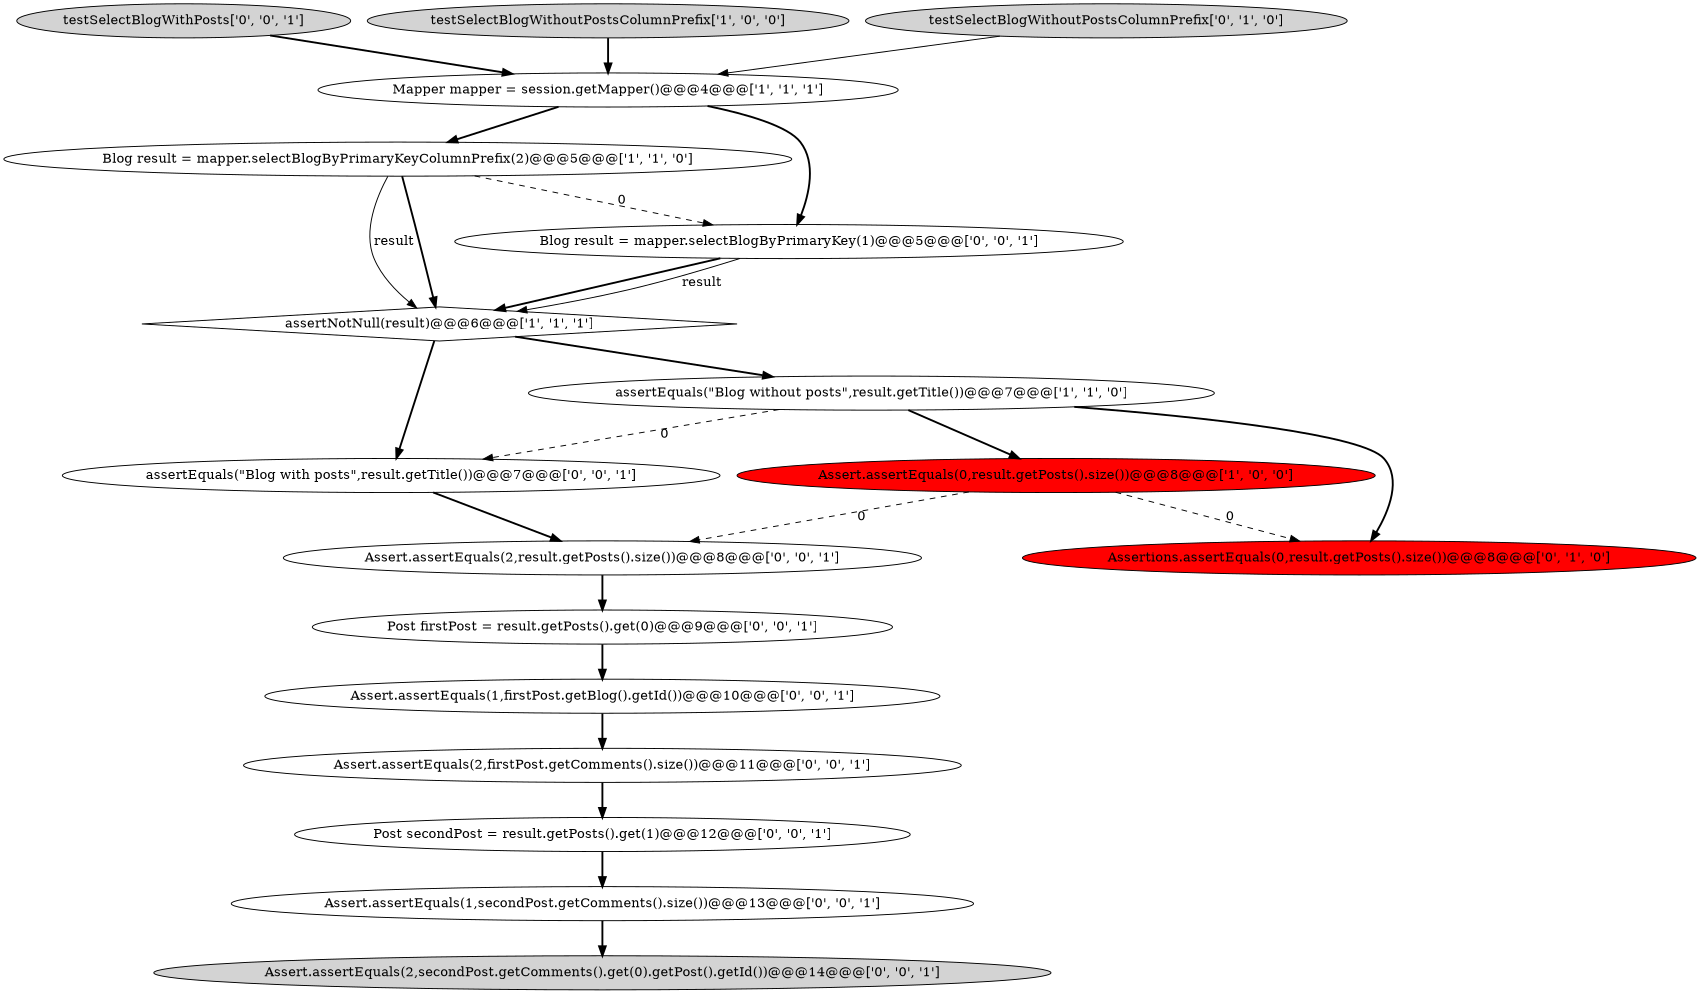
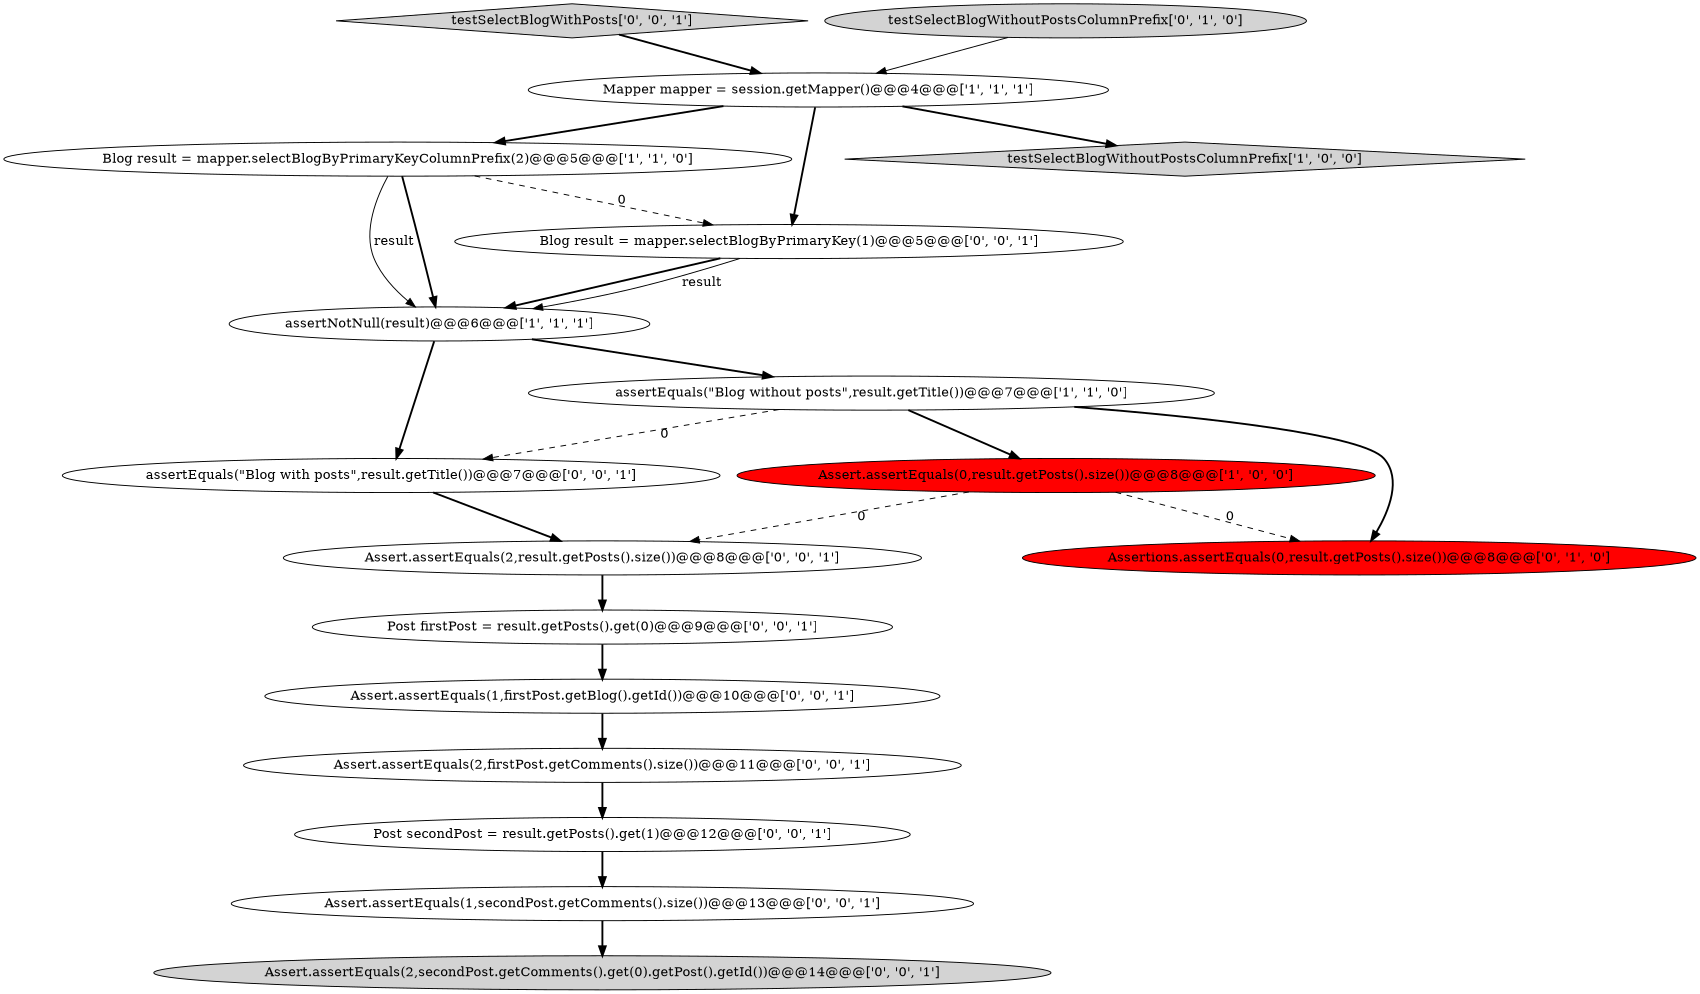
node "testSelectBlogWithPosts['0', '0', '1']": shape ellipse -> diamond
node "testSelectBlogWithoutPostsColumnPrefix['1', '0', '0']": shape ellipse -> diamond
edge "testSelectBlogWithoutPostsColumnPrefix['1', '0', '0']" -> "Mapper mapper = session.getMapper()@@@4@@@['1', '1', '1']": reversed
node "assertNotNull(result)@@@6@@@['1', '1', '1']": shape diamond -> ellipse
